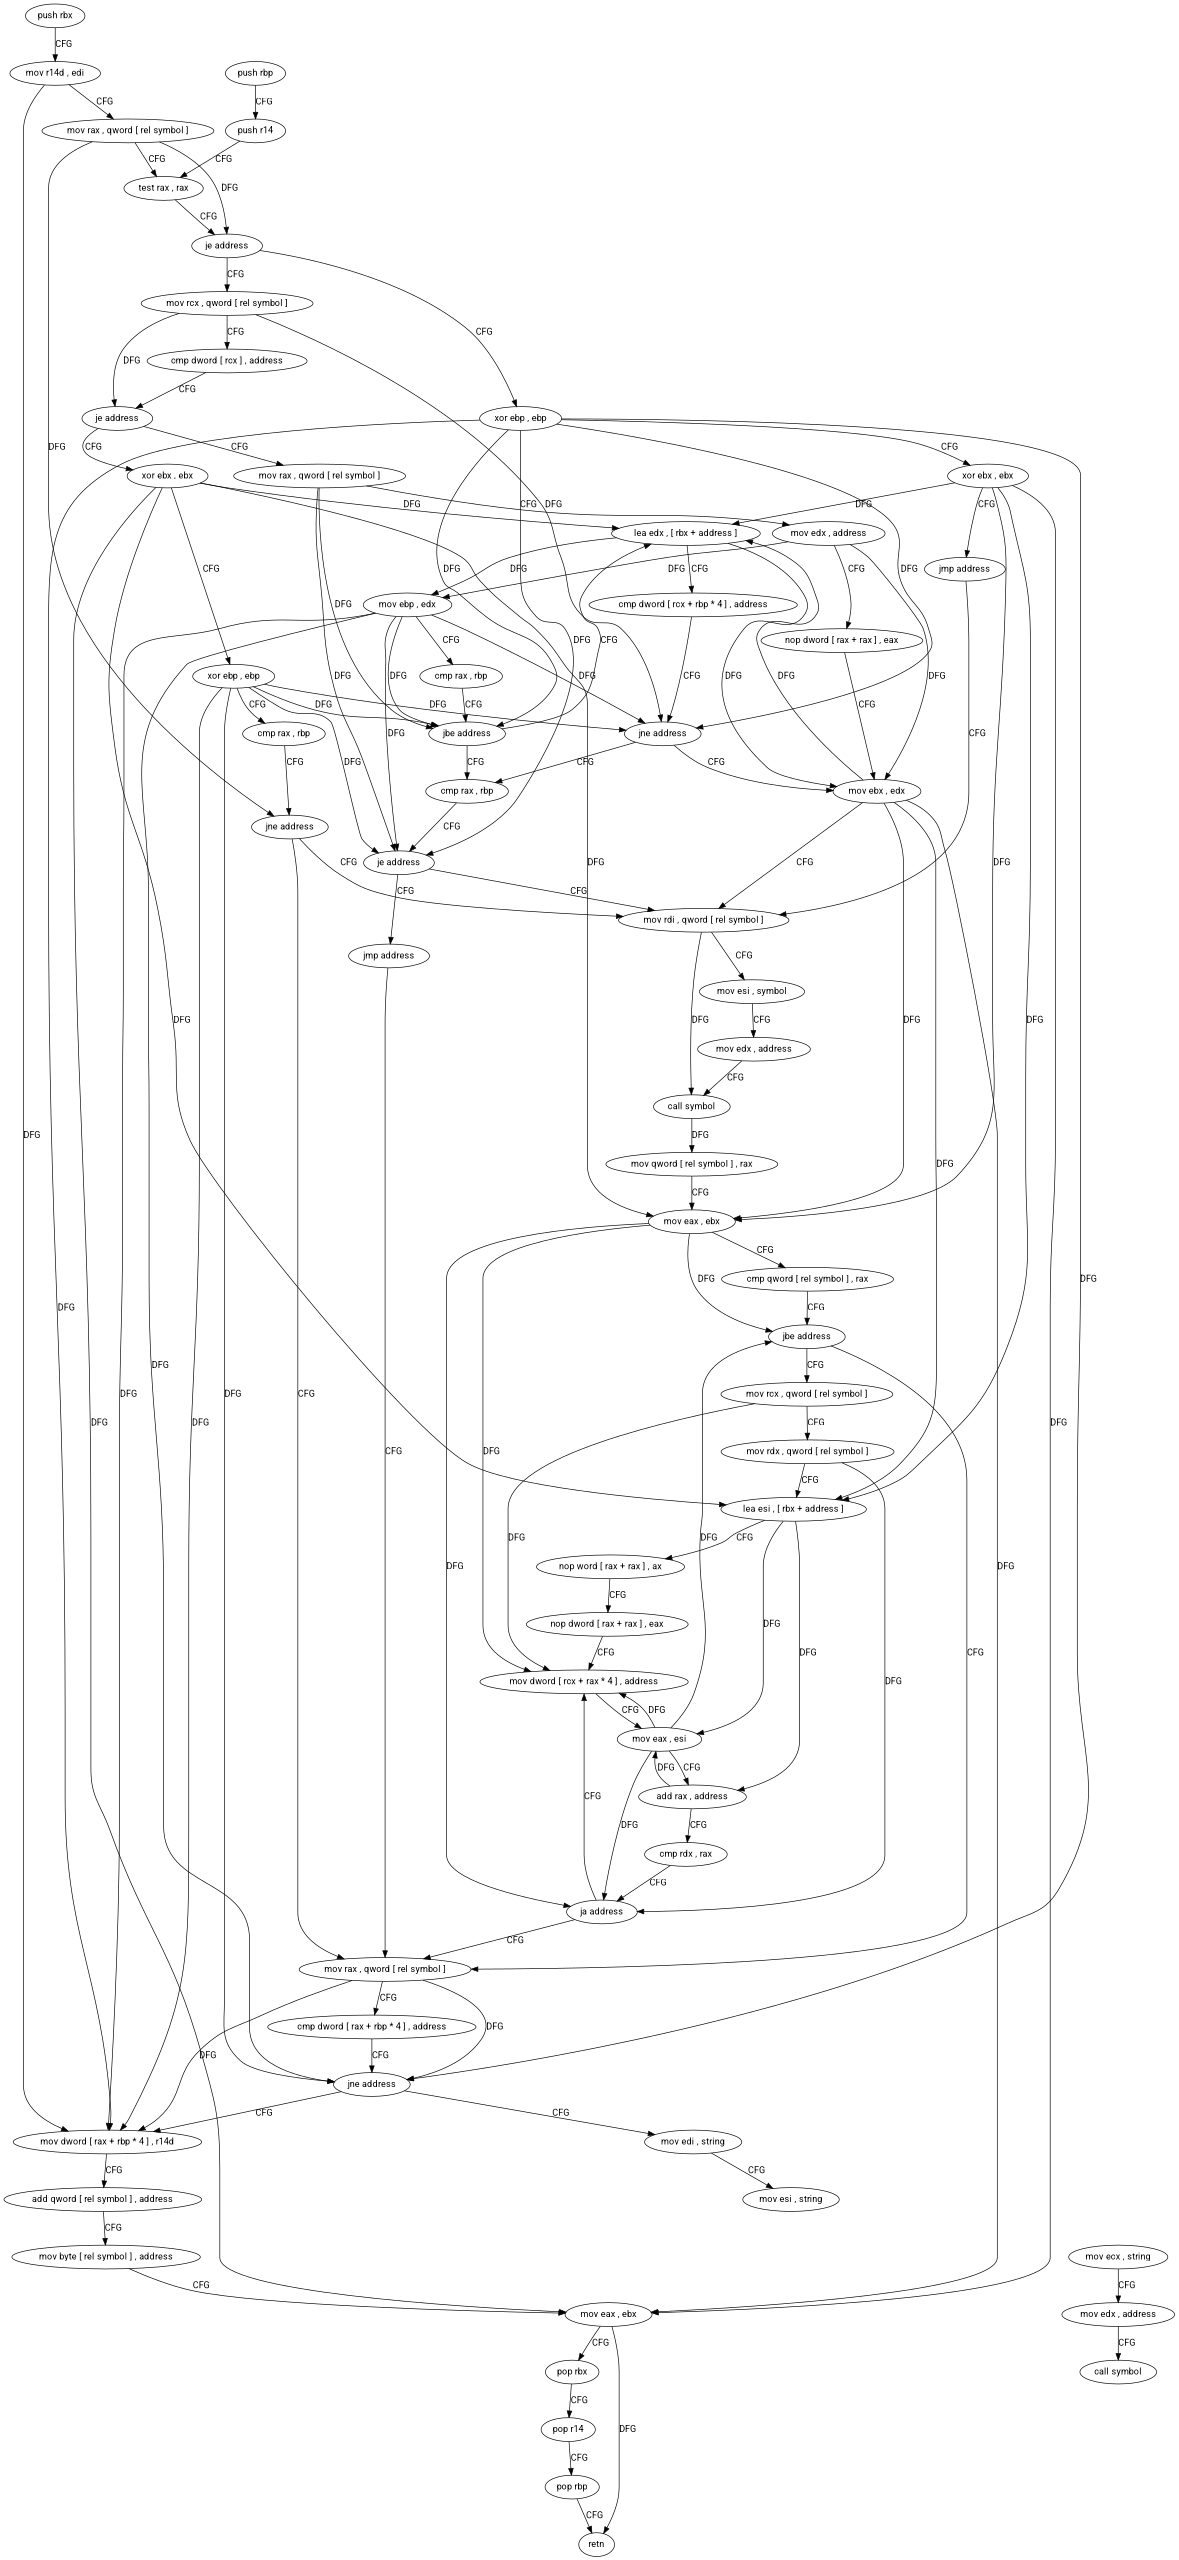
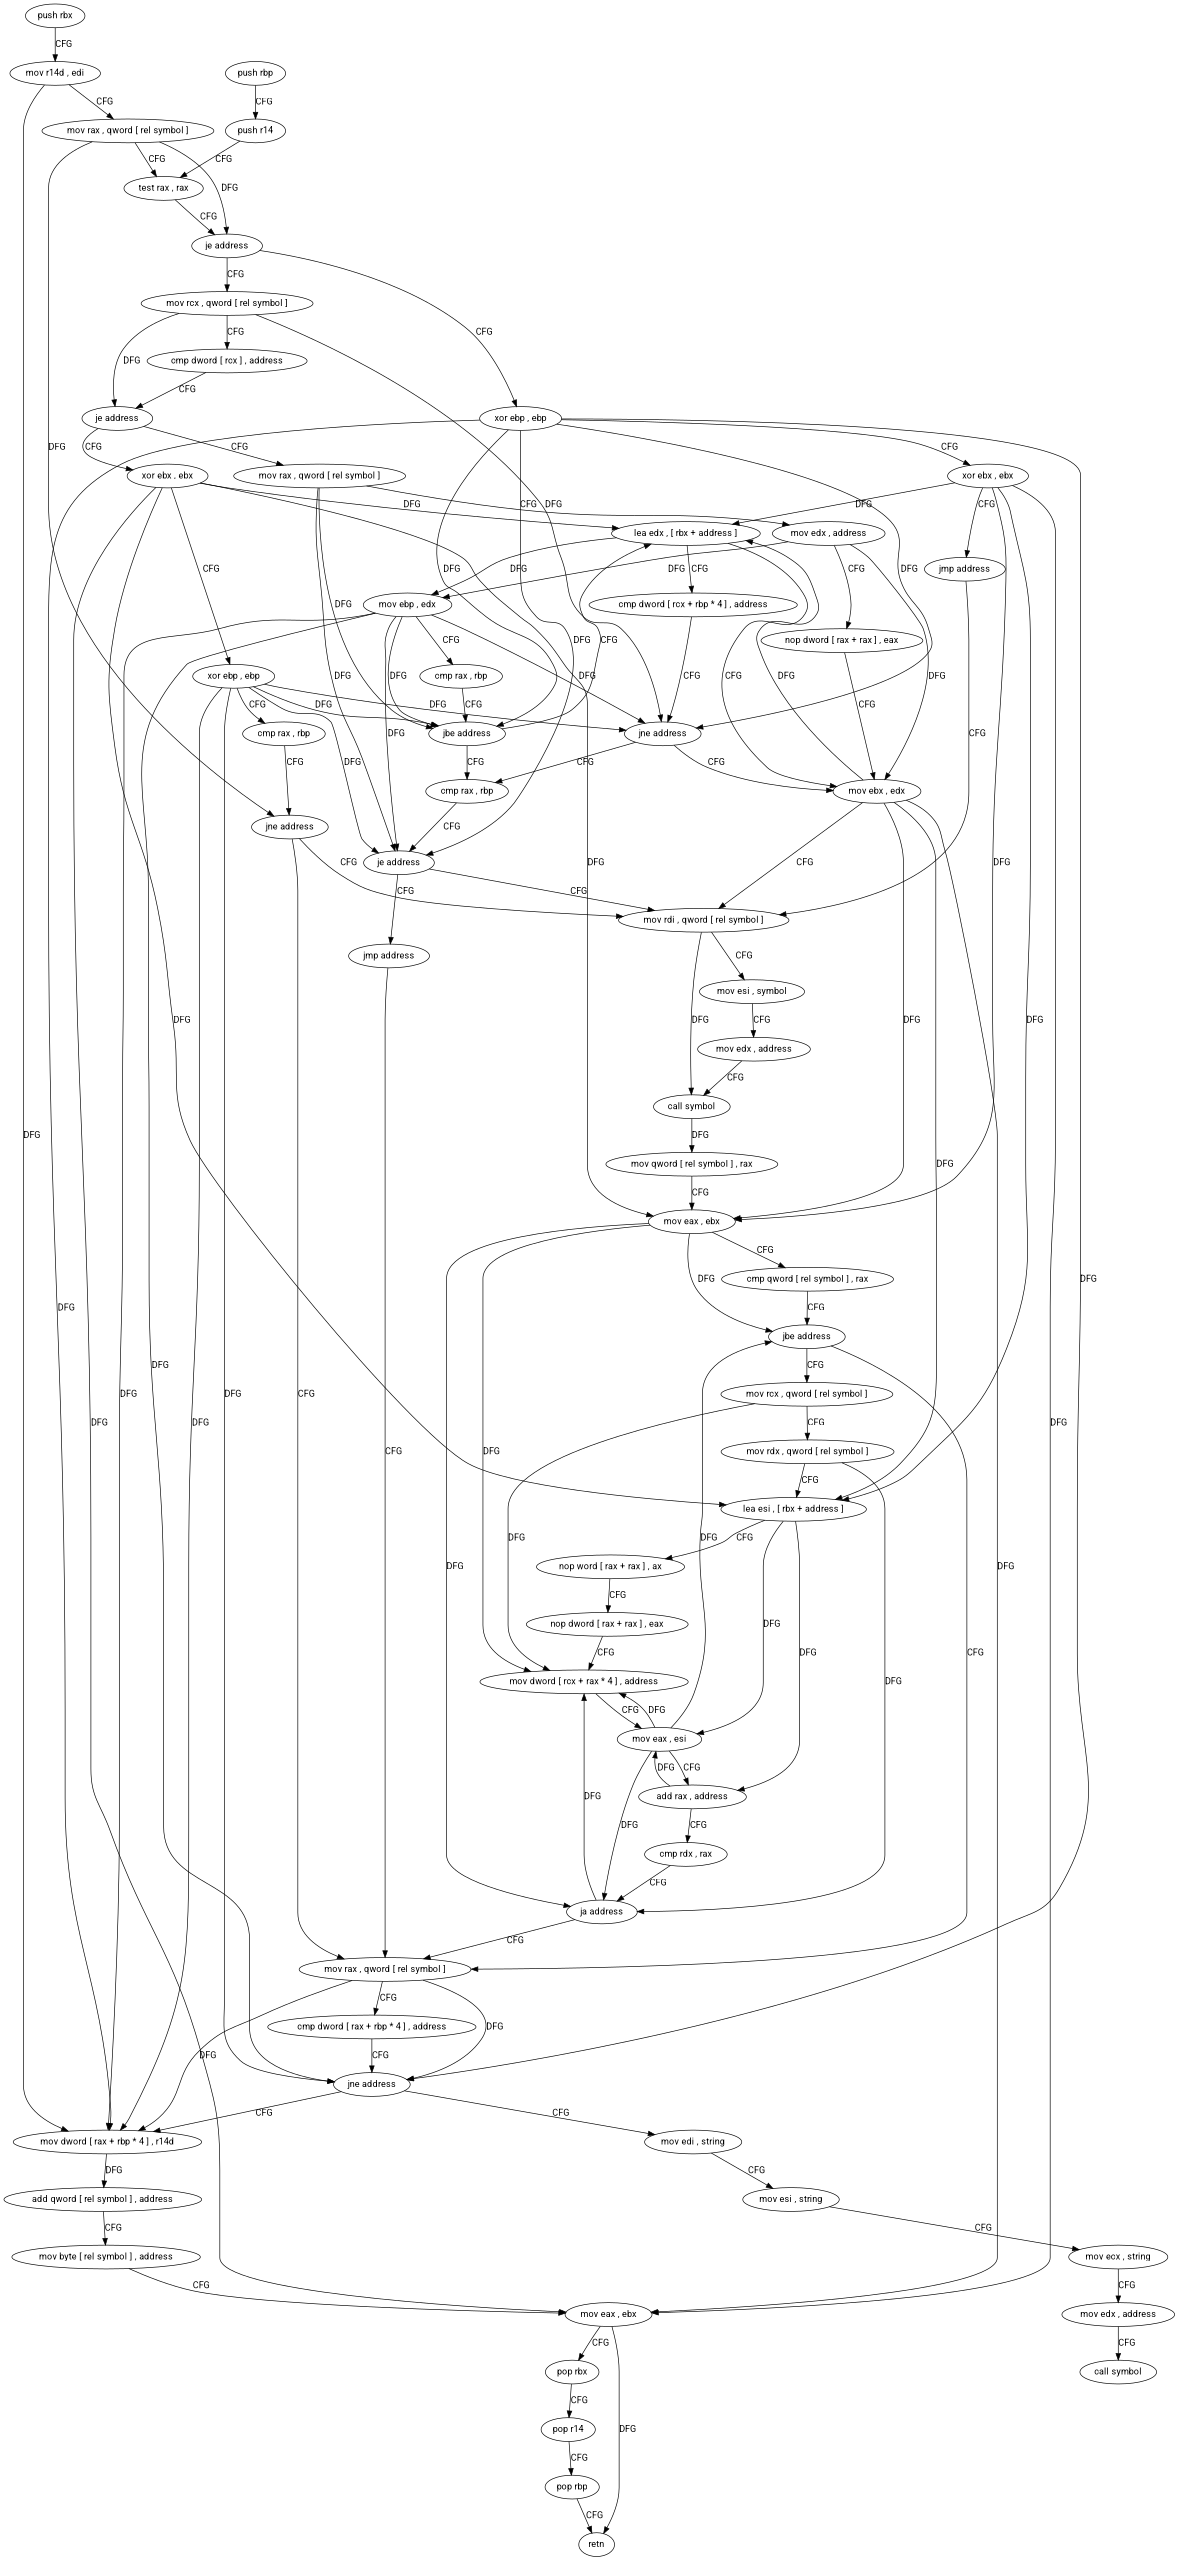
edge "lea edx , [ rbx + address ]" -> "mov ebx , edx": label "DFG" -> "CFG"
edge "ja address" -> "mov dword [ rcx + rax * 4 ] , address": label "CFG" -> "DFG"
edge "mov dword [ rax + rbp * 4 ] , r14d" -> "add qword [ rel symbol ] , address": label "CFG" -> "DFG"
edge "mov esi , string" -> "mov ecx , string": added, label "CFG"
